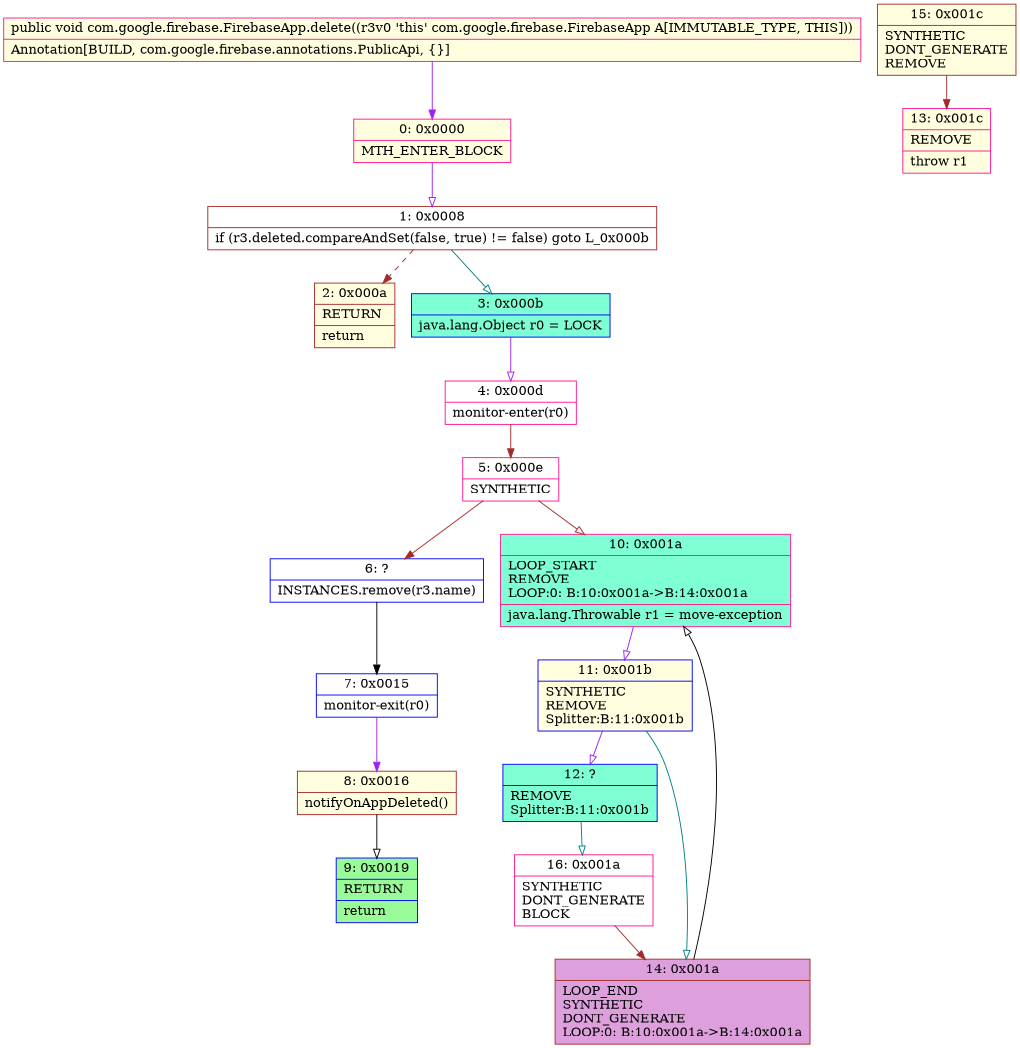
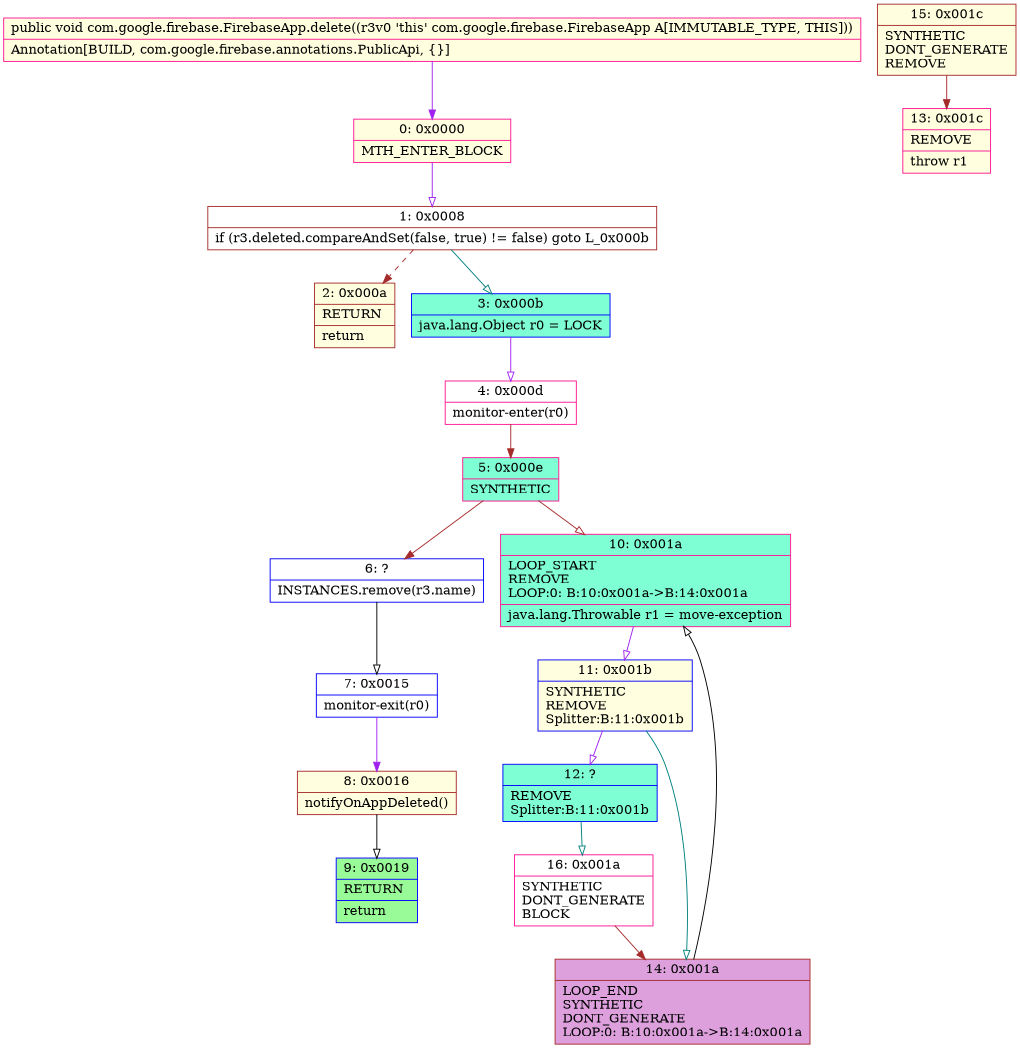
node "5: 0x000e": fillcolor white -> aquamarine
edge "6: ?" -> "7: 0x0015": arrowhead normal -> onormal
